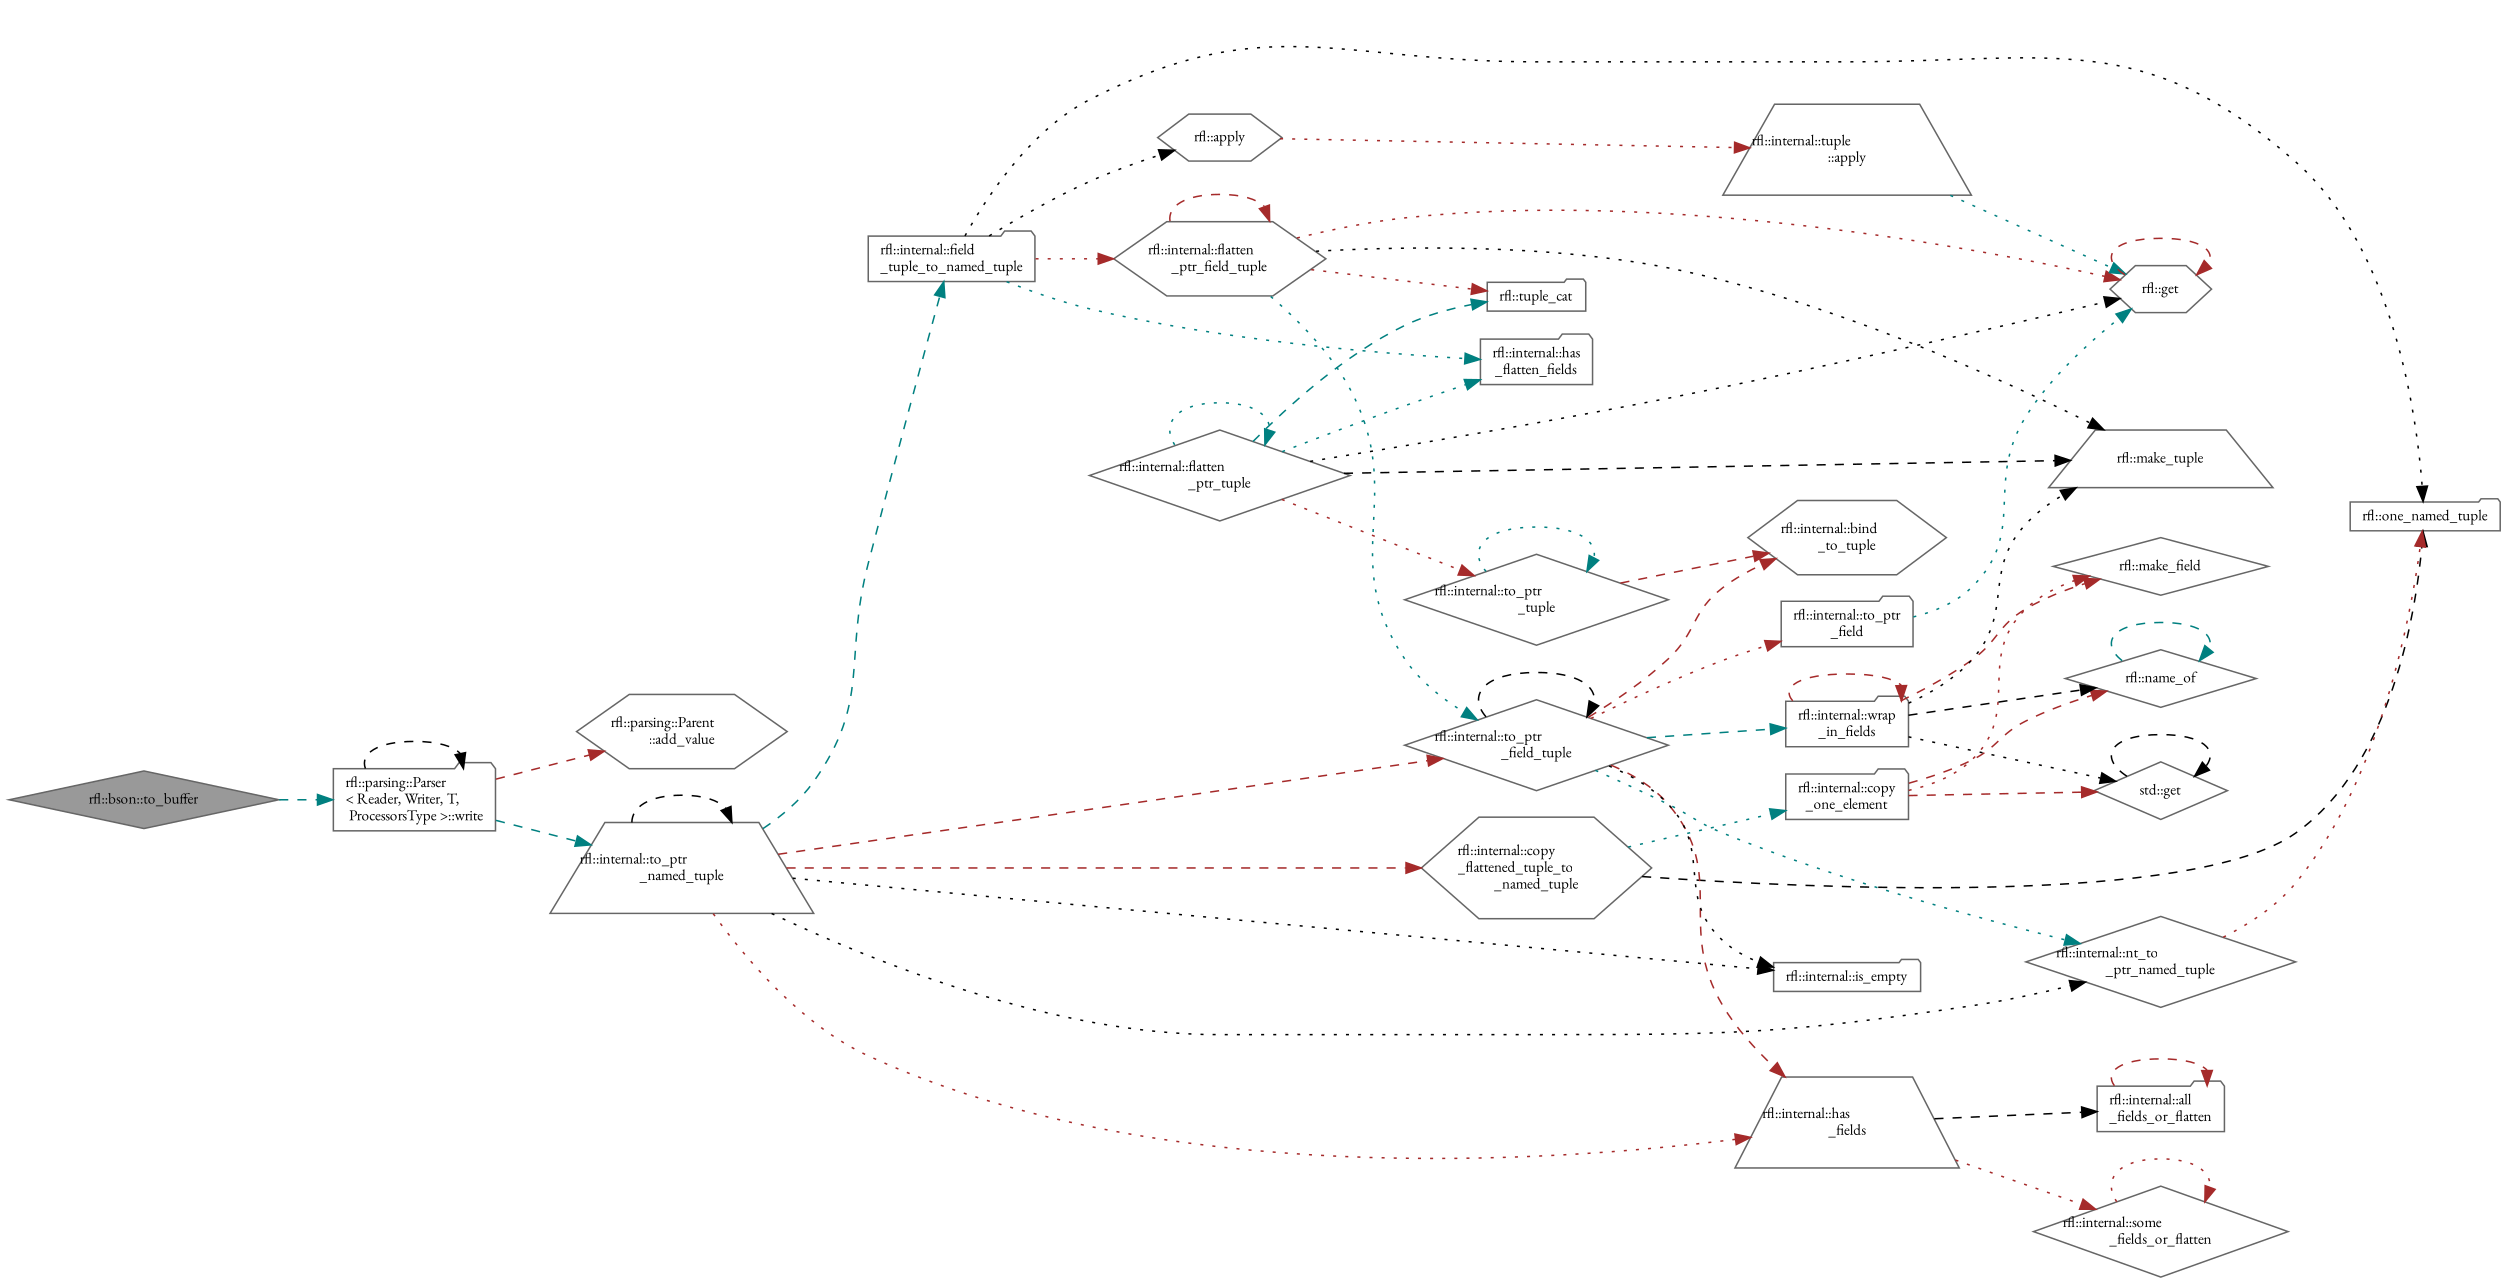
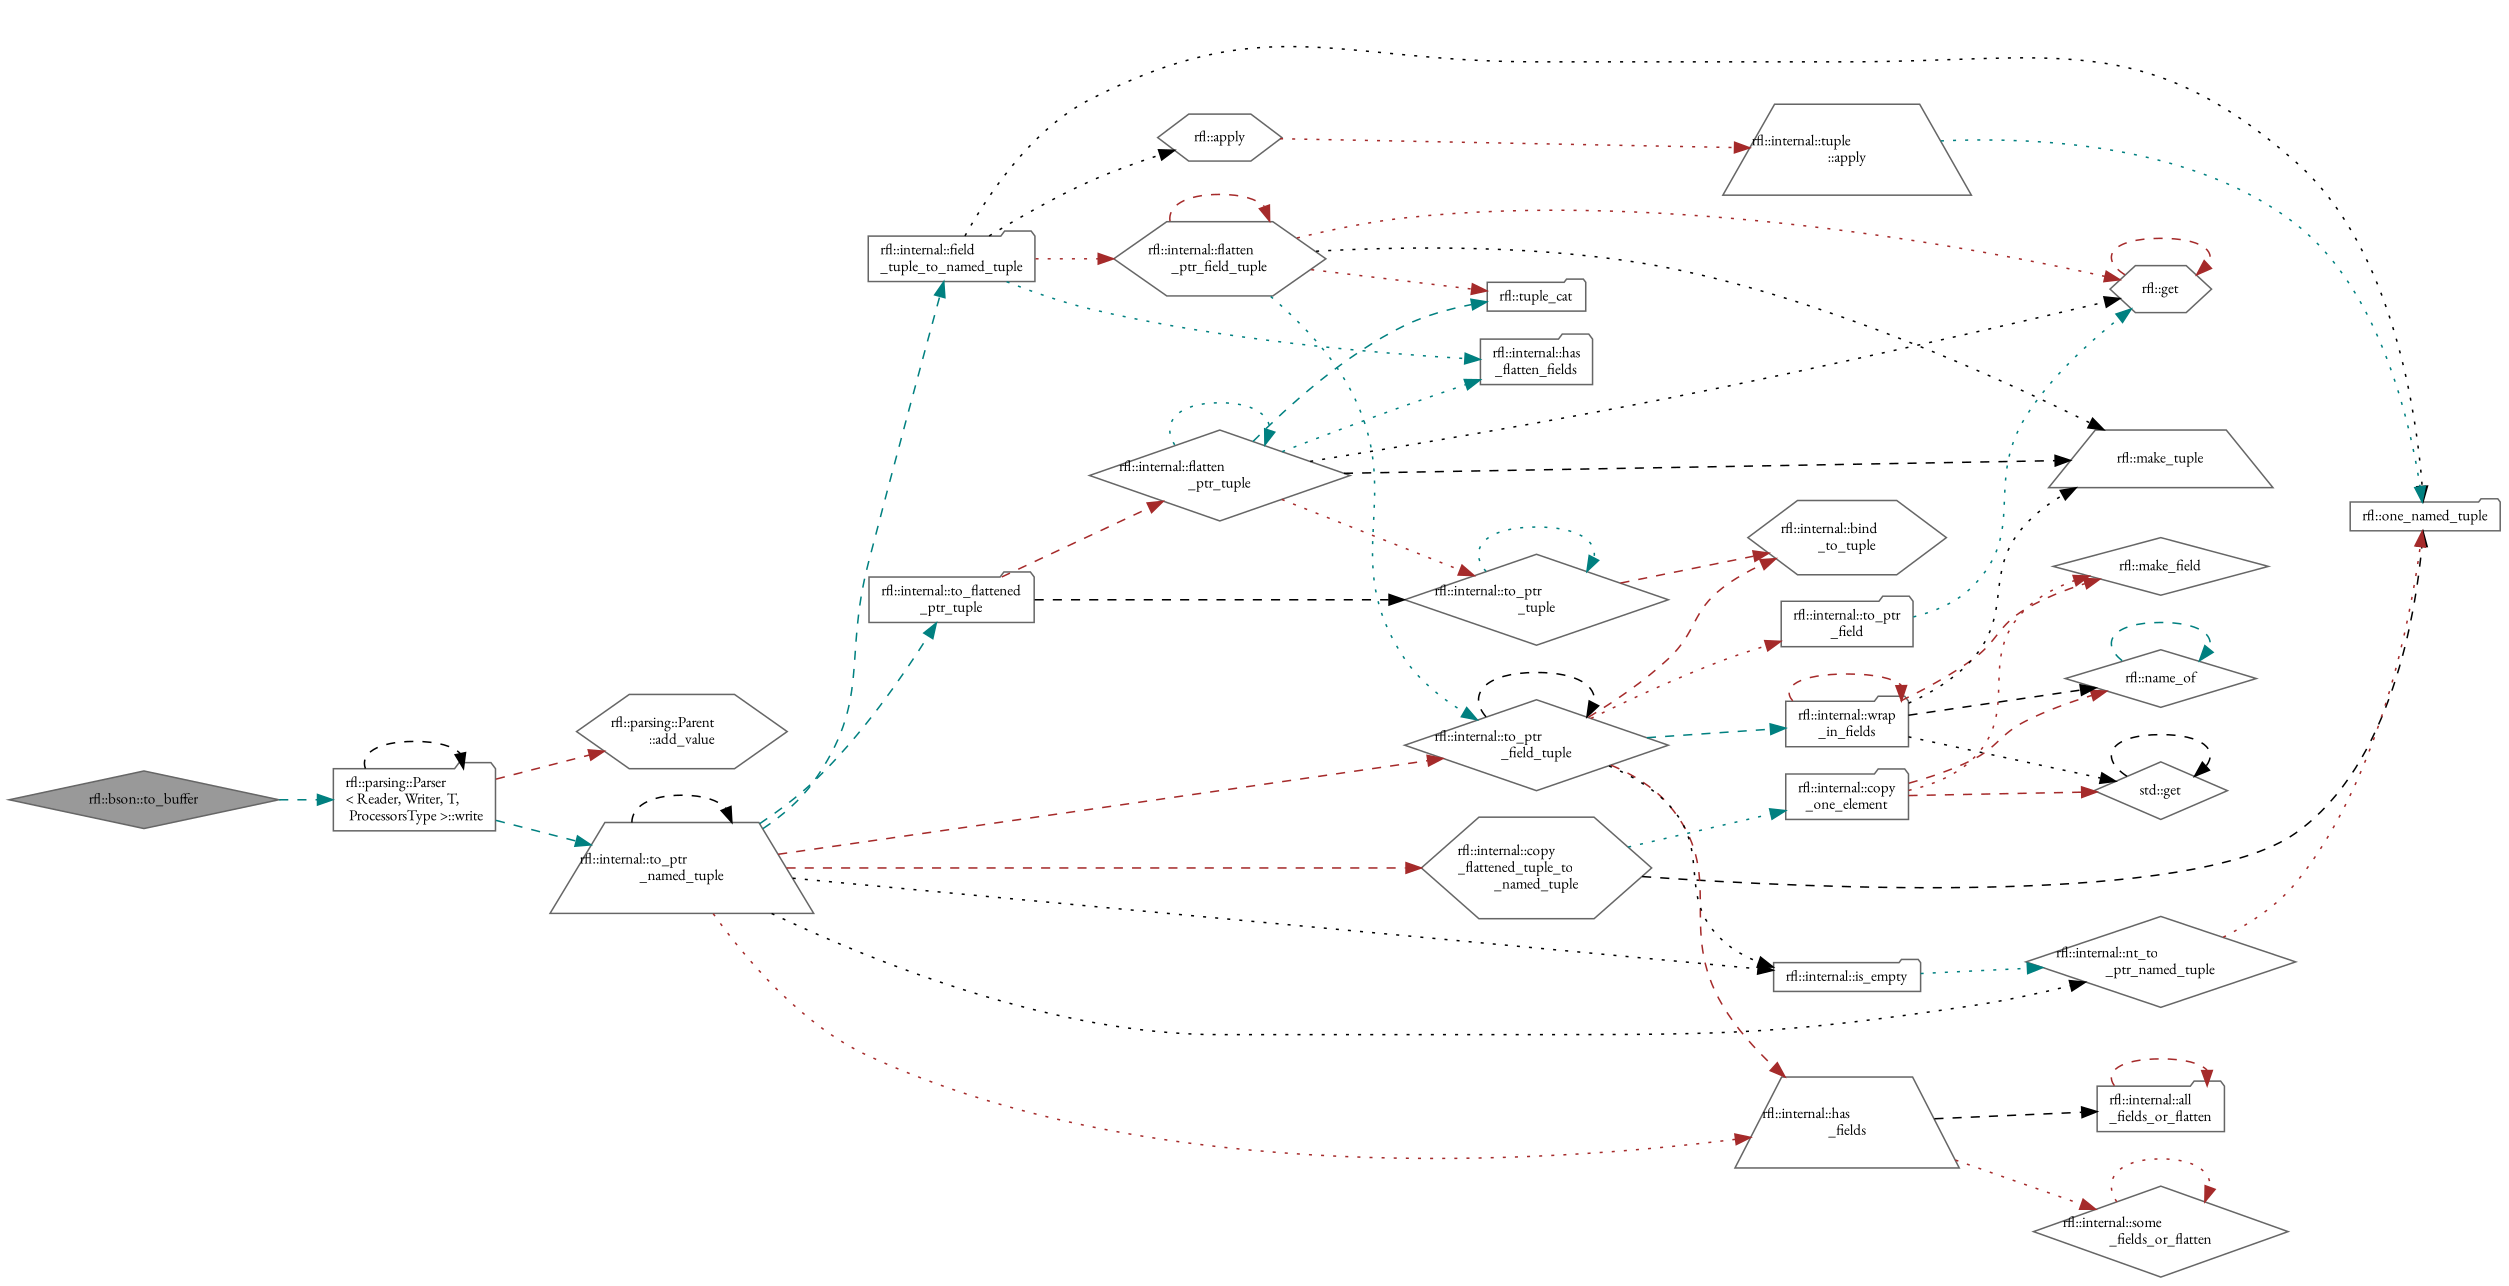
edge "rfl::internal::tuple ::apply" -> "rfl::get": now "rfl::internal::tuple ::apply" -> "rfl::one_named_tuple"
node "rfl::internal::to_flattened _ptr_tuple": added
edge "rfl::internal::to_ptr _field_tuple" -> "rfl::internal::nt_to _ptr_named_tuple": now "rfl::internal::is_empty" -> "rfl::internal::nt_to _ptr_named_tuple"
